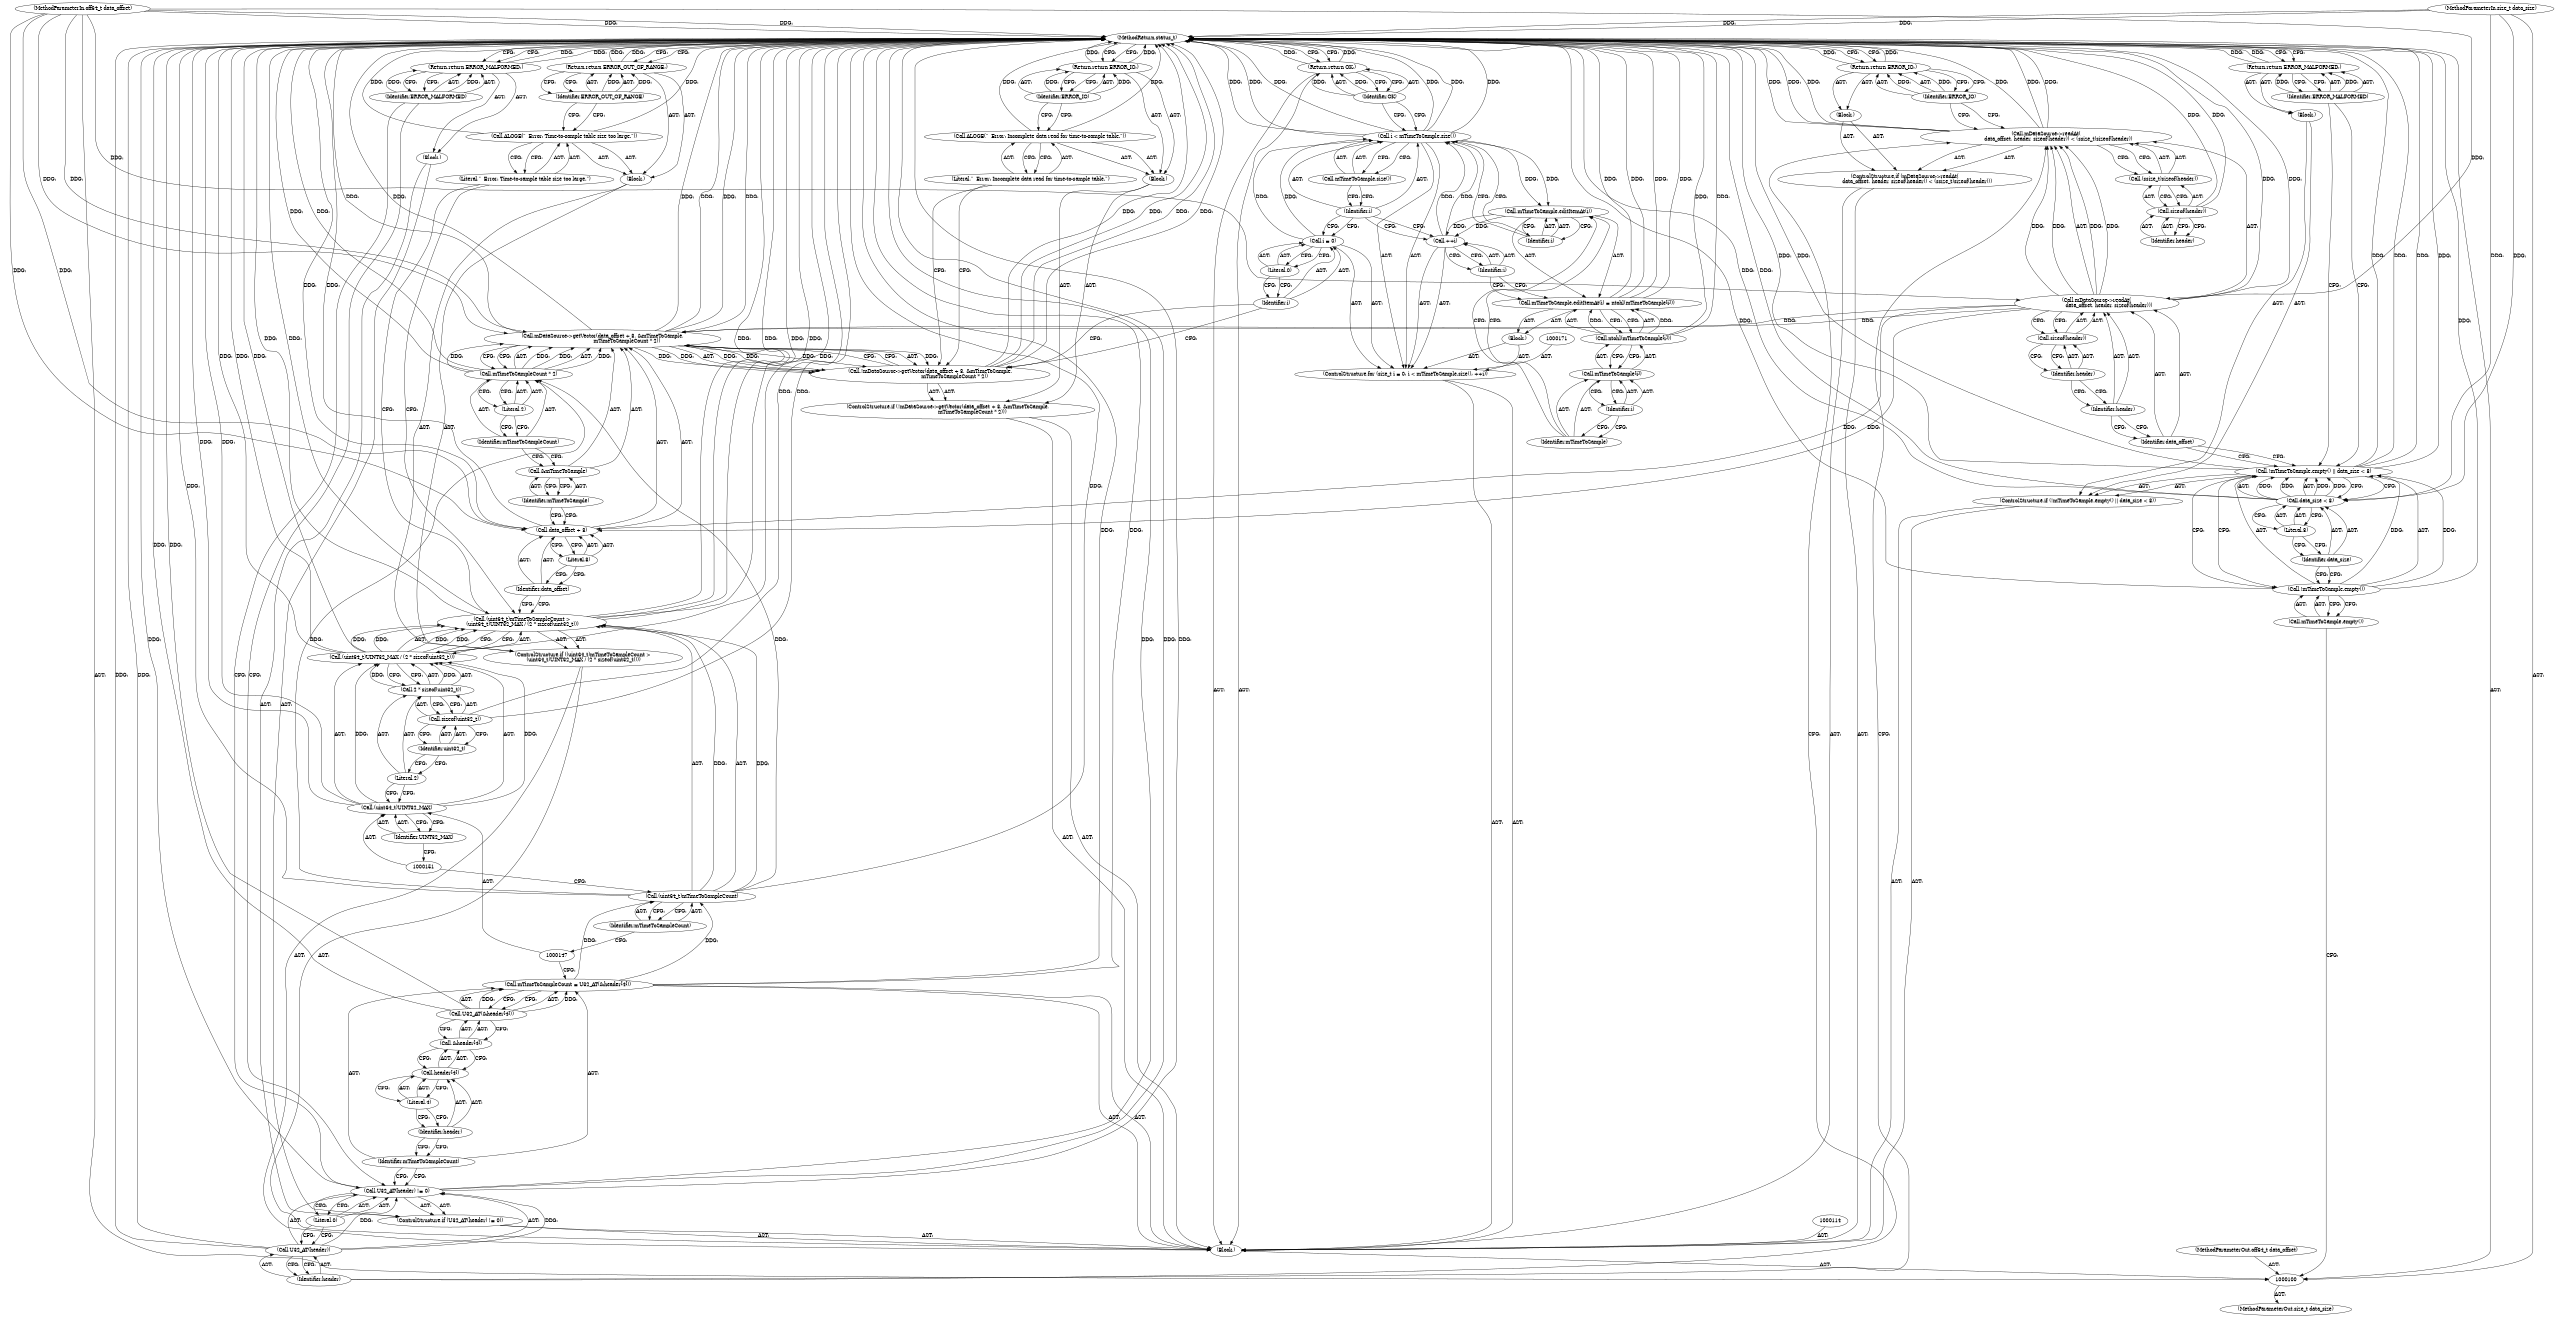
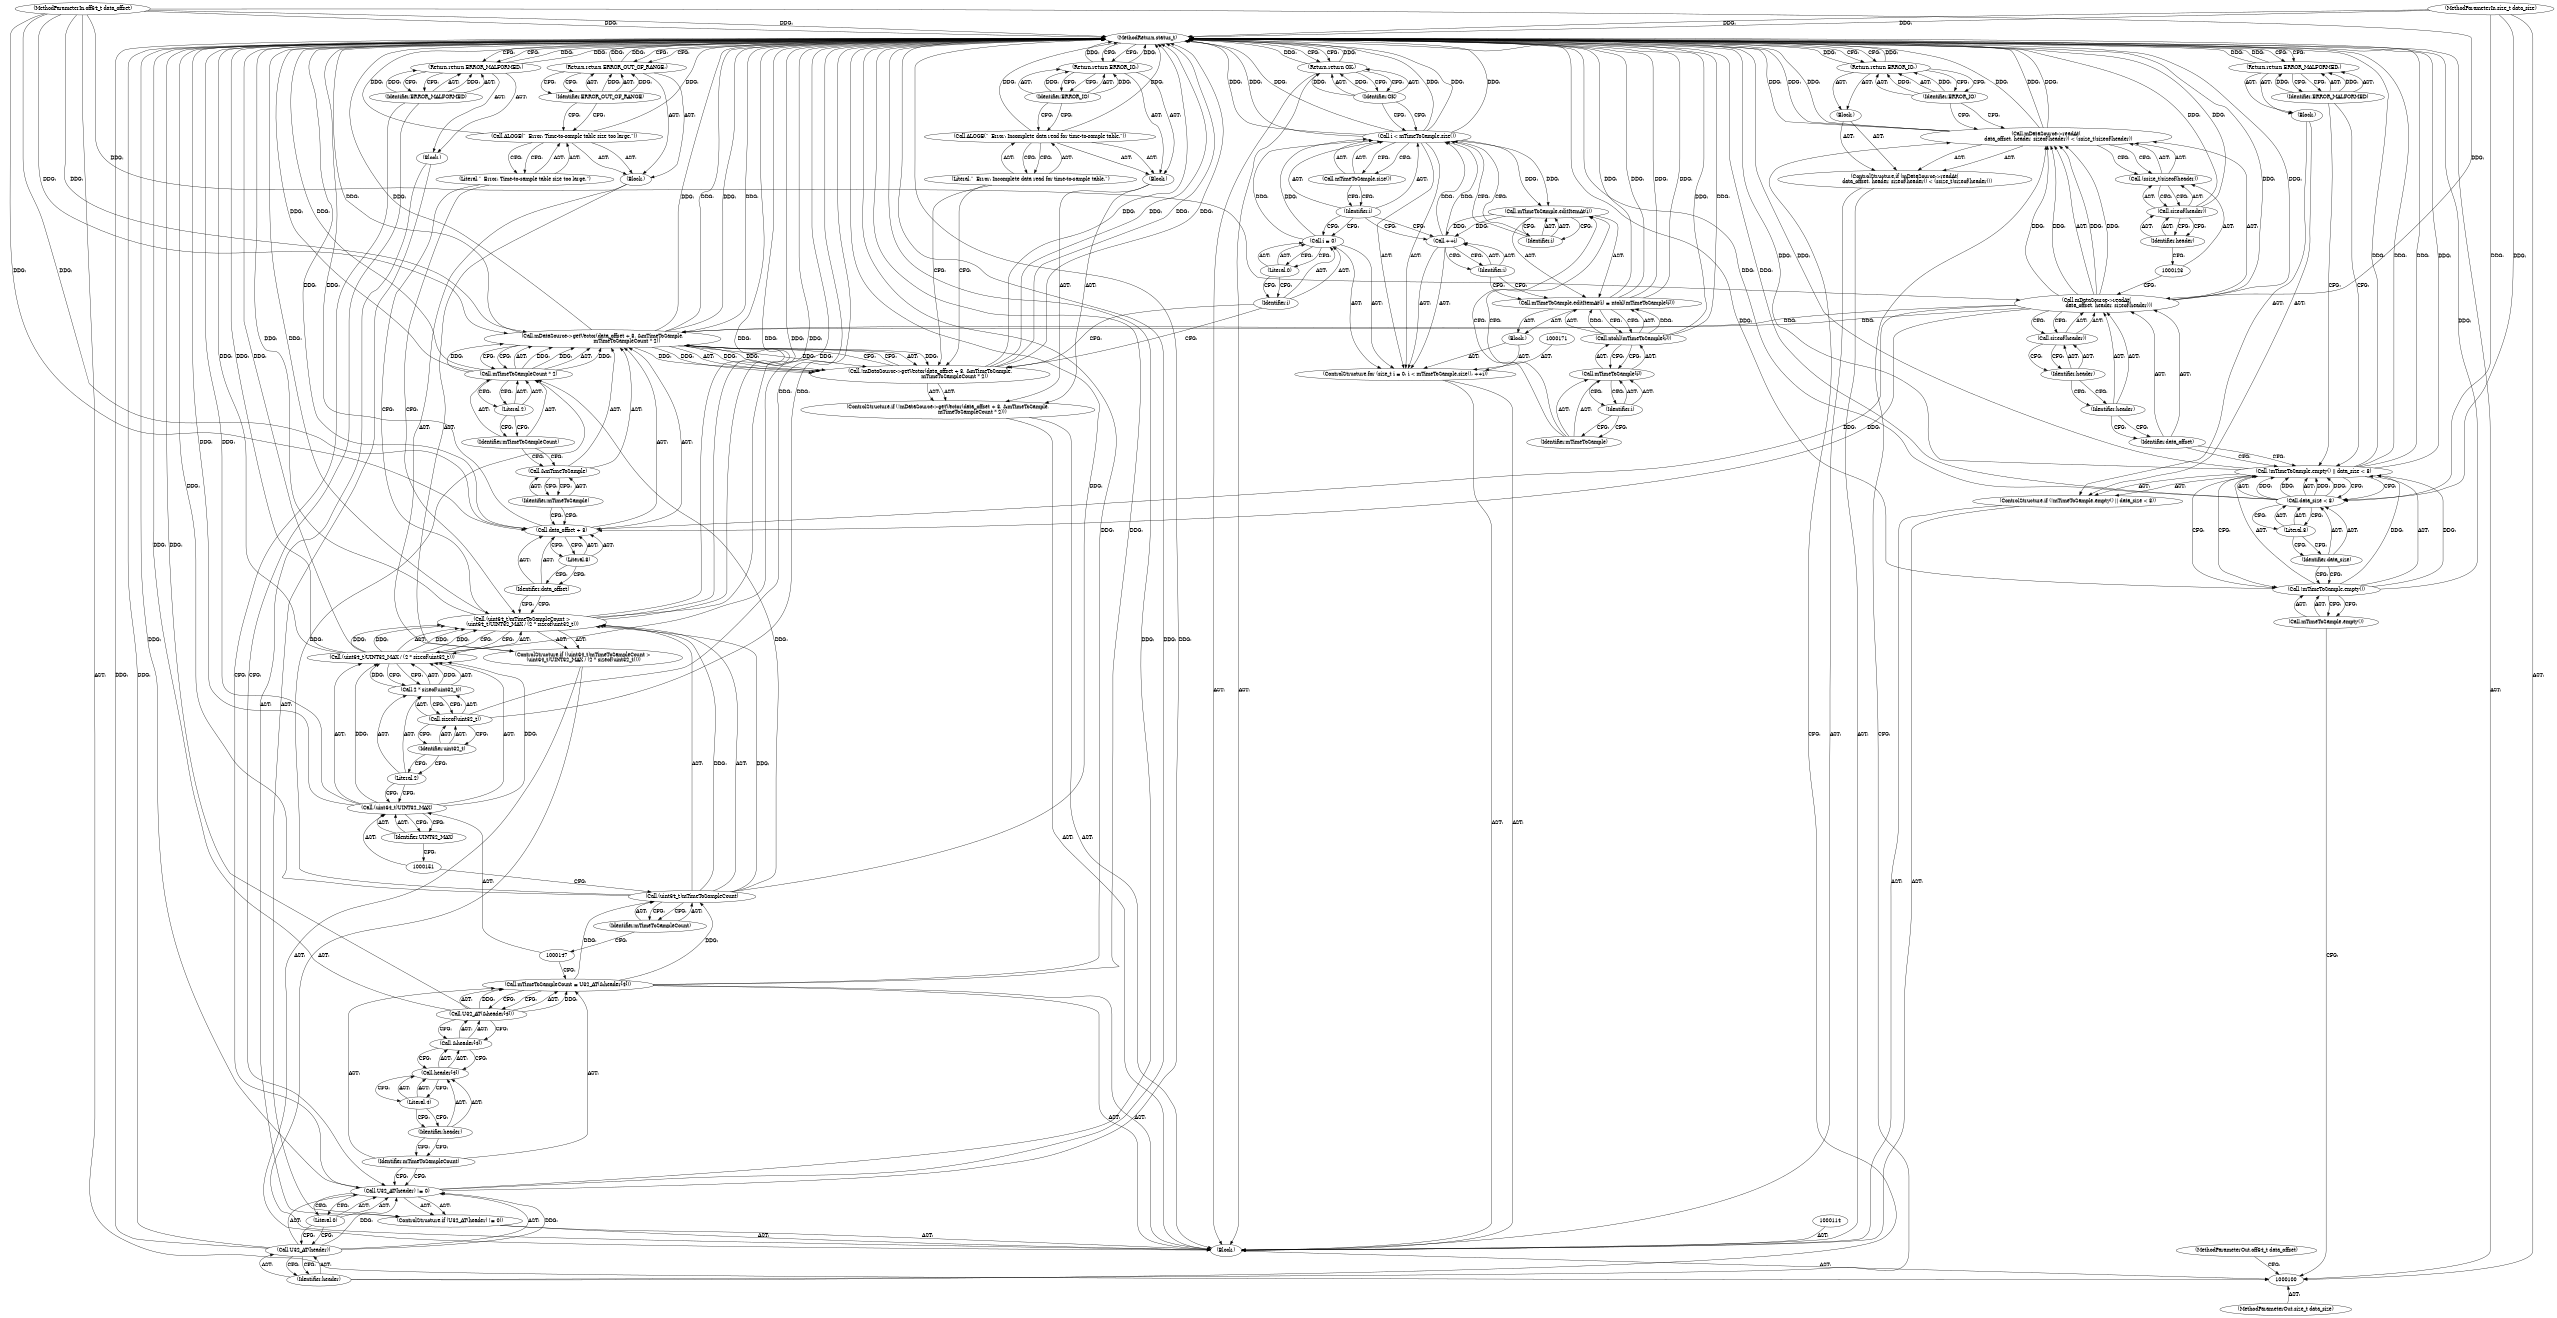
node "1000123": added
edge "(MethodParameterOut,off64_t data_offset)" -> "1000100": label "AST: " -> "CFG: "
edge "1000100" -> "(MethodParameterOut,size_t data_size)": reversed
